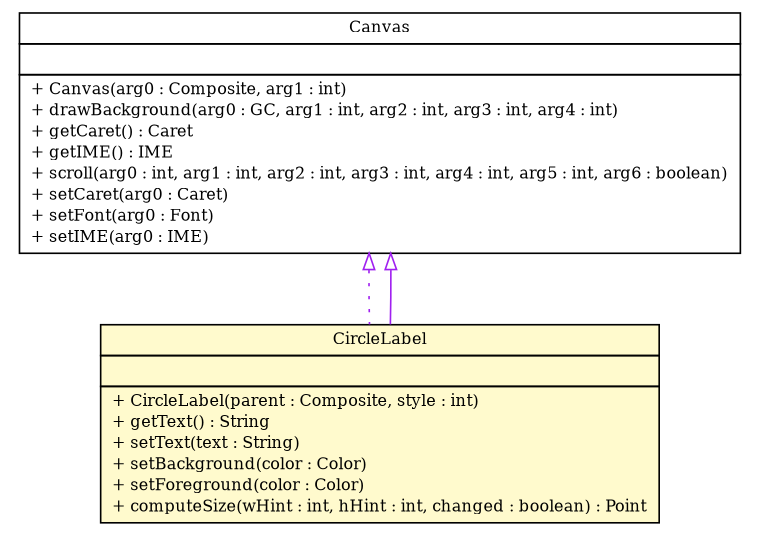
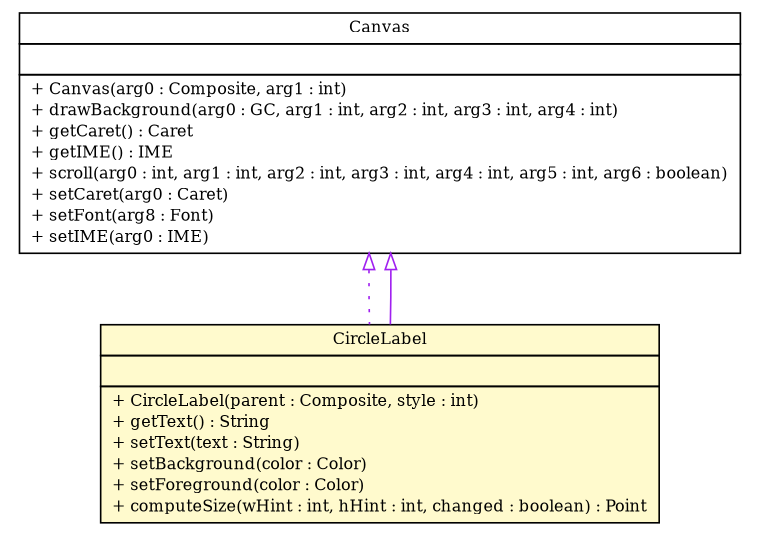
node "Canvas": text "+ setFont(arg0 : Font)" -> "+ setFont(arg8 : Font)"
